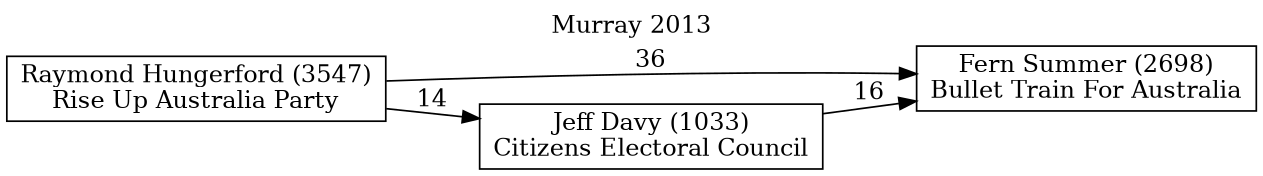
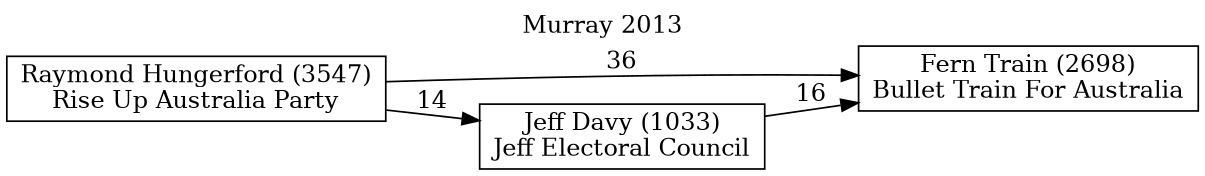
node "Fern Summer (2698) Bullet Train For Australia": label "Fern Summer (2698) Bullet Train For Australia" -> "Fern Train (2698) Bullet Train For Australia"
node "Jeff Davy (1033) Citizens Electoral Council": label "Jeff Davy (1033) Citizens Electoral Council" -> "Jeff Davy (1033) Jeff Electoral Council"
